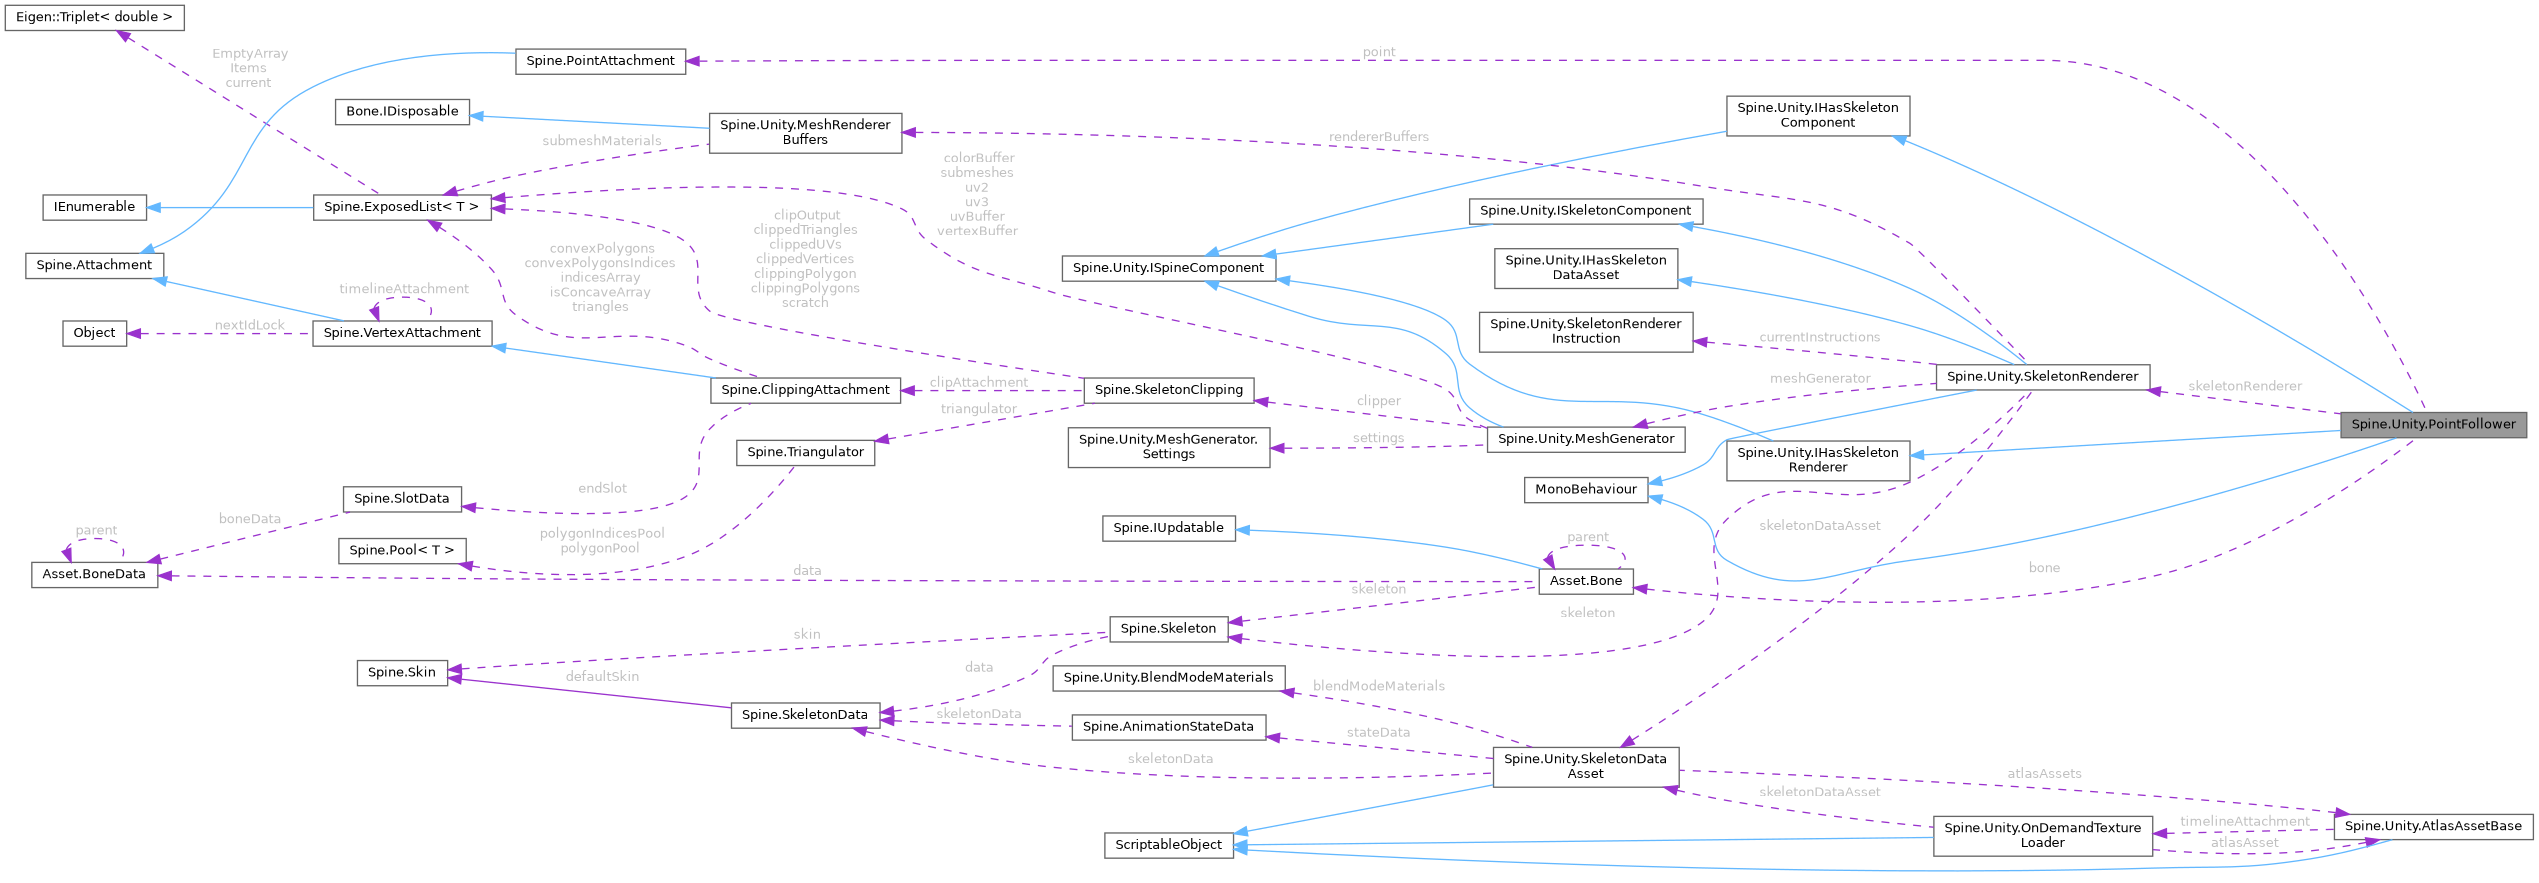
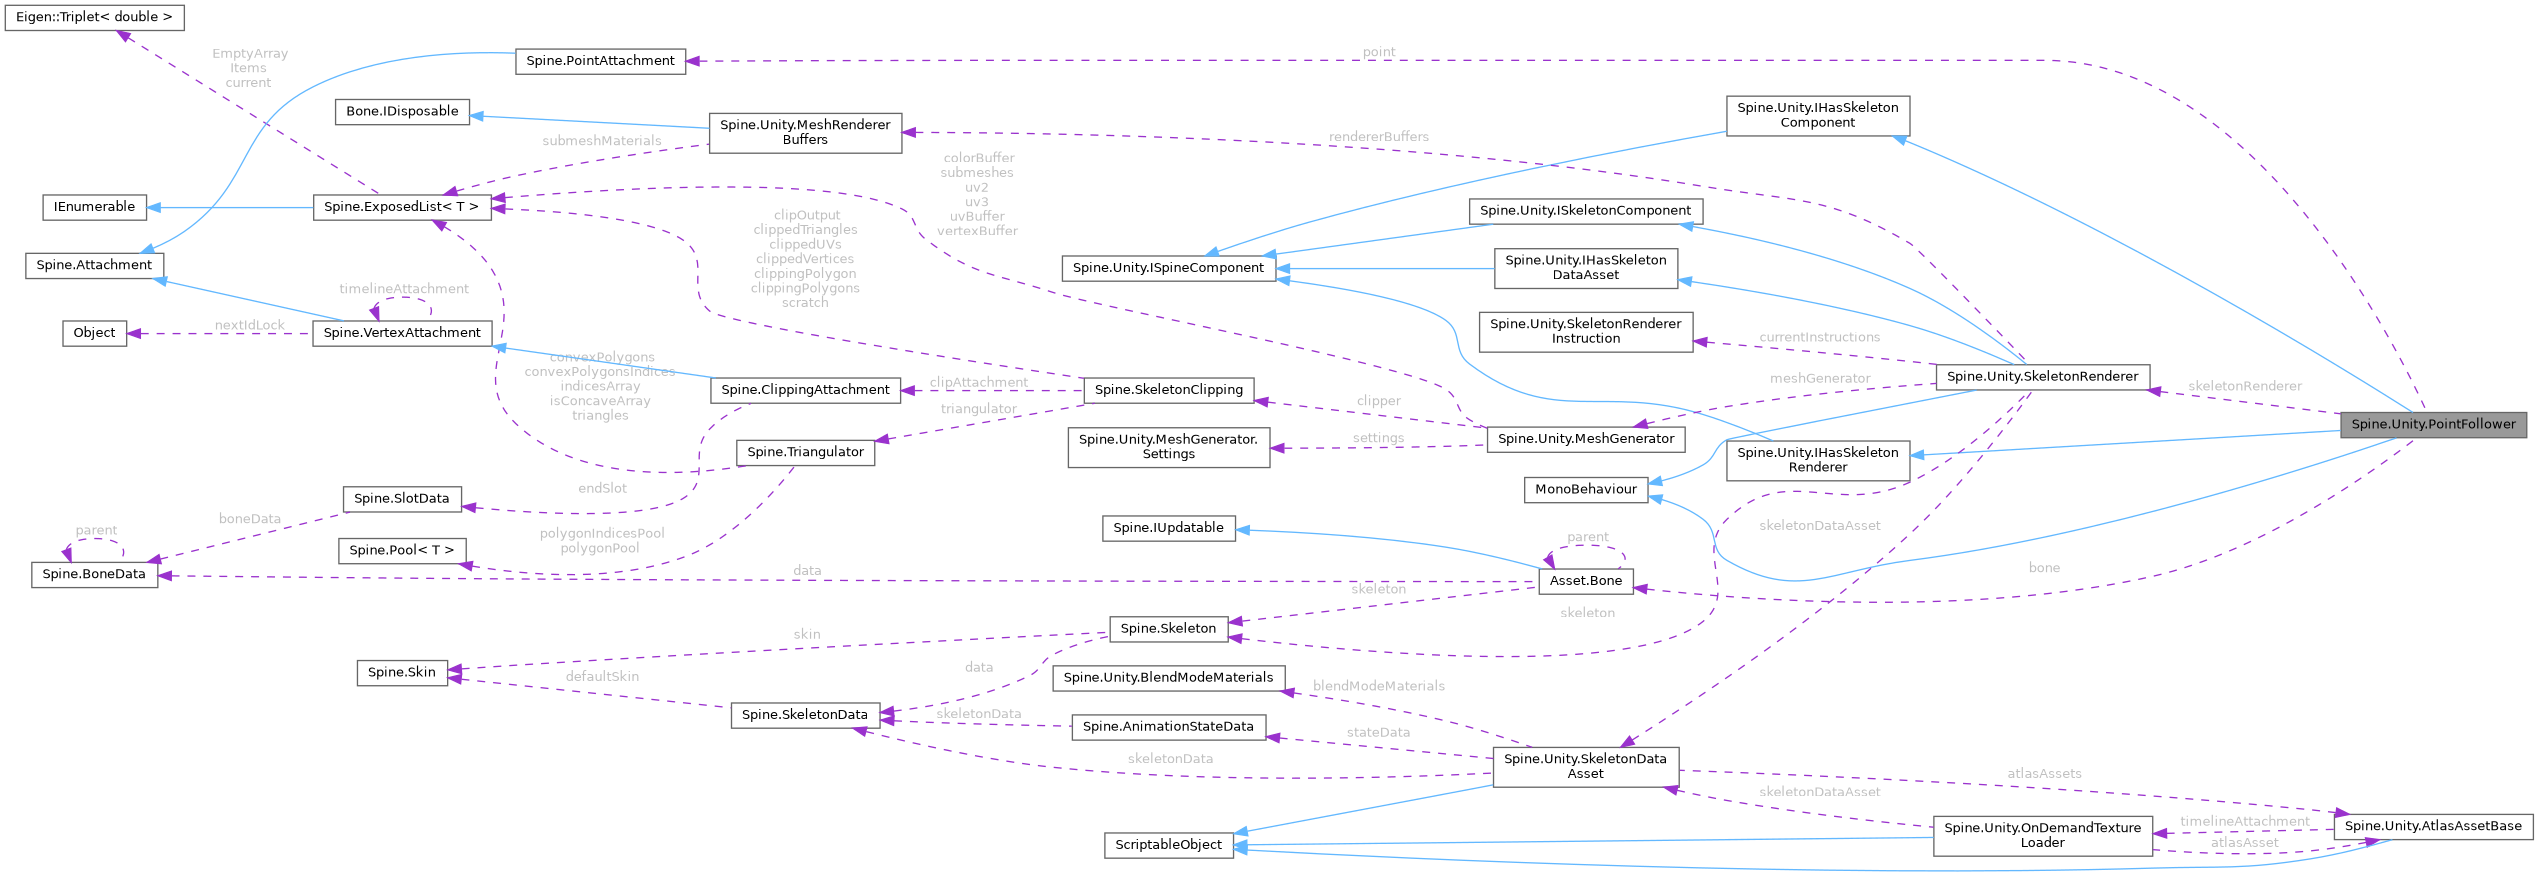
edge "Spine.Unity.MeshGenerator" -> "Spine.Unity.ISpineComponent": now "Spine.Unity.IHasSkeleton DataAsset" -> "Spine.Unity.ISpineComponent"
edge "Spine.ClippingAttachment" -> "Spine.ExposedList< T >": now "Spine.Triangulator" -> "Spine.ExposedList< T >"
node "Asset.BoneData": label "Asset.BoneData" -> "Spine.BoneData"
edge "Spine.SkeletonData" -> "Spine.Skin": style solid -> dashed
